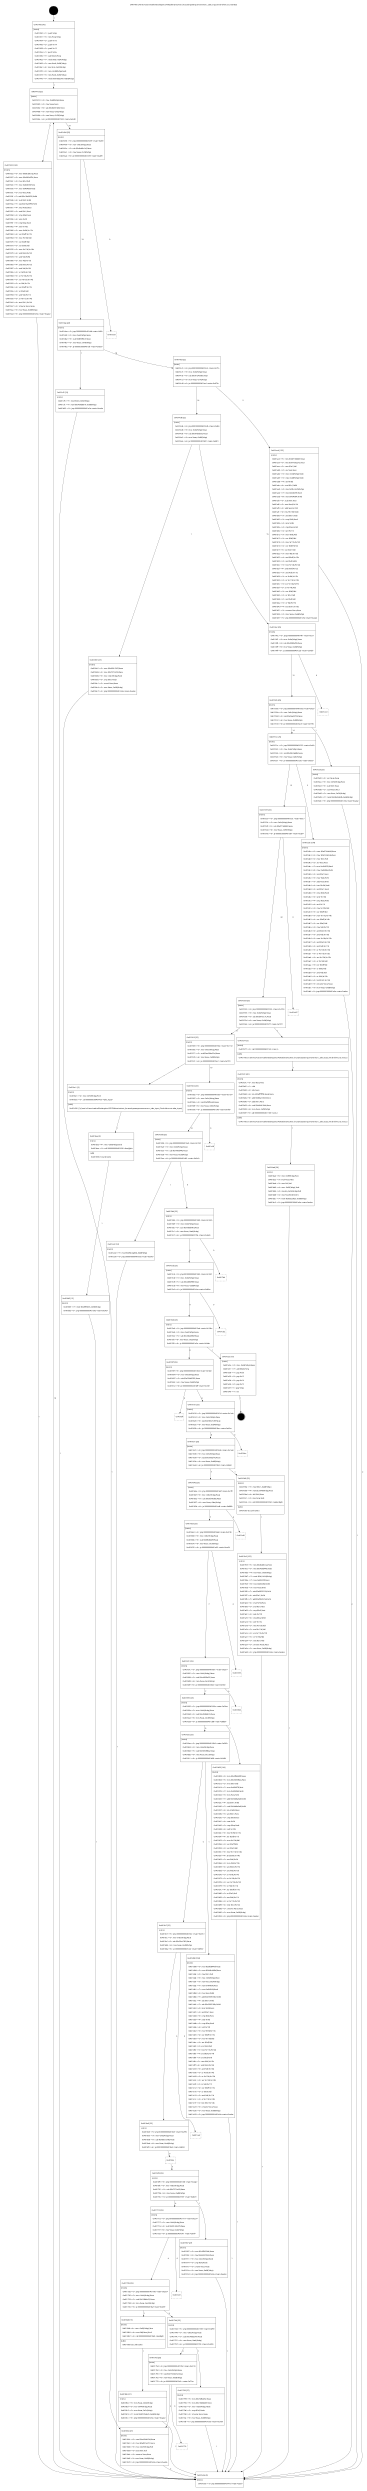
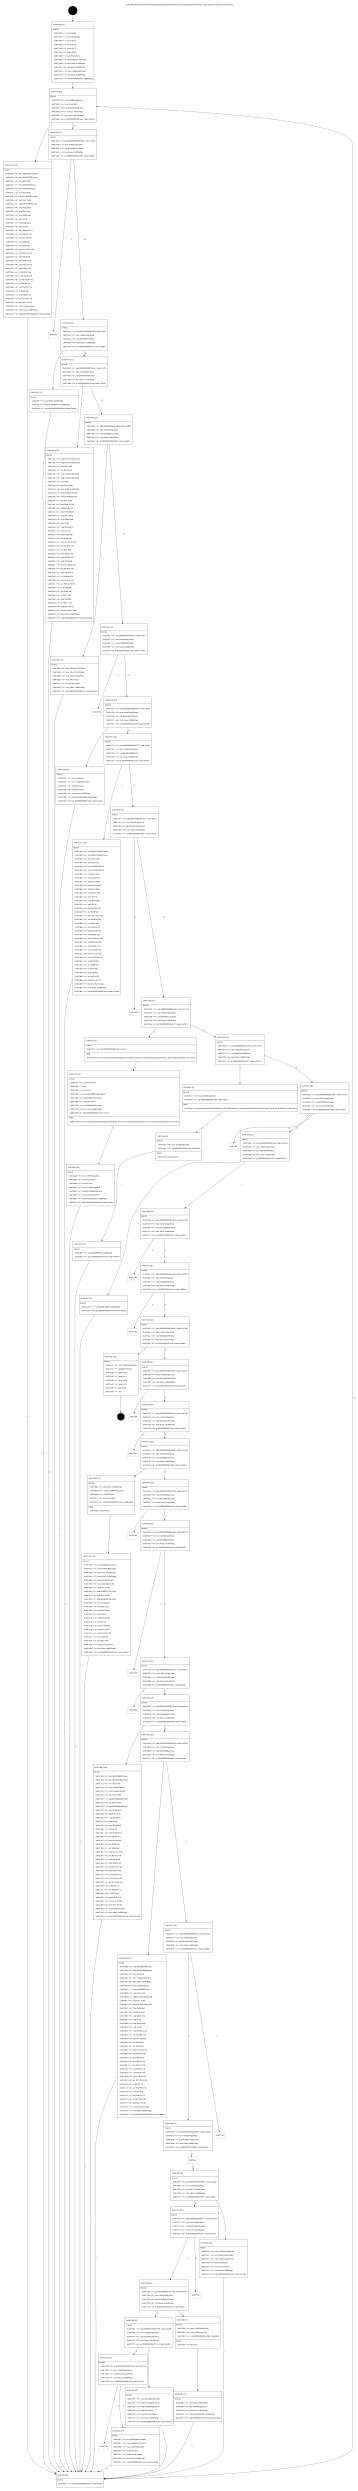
edge "0x4018d1 [27]" -> "0x401b5c [27]": now "0x4018d1 [27]" -> "0x401e9a [5]"
